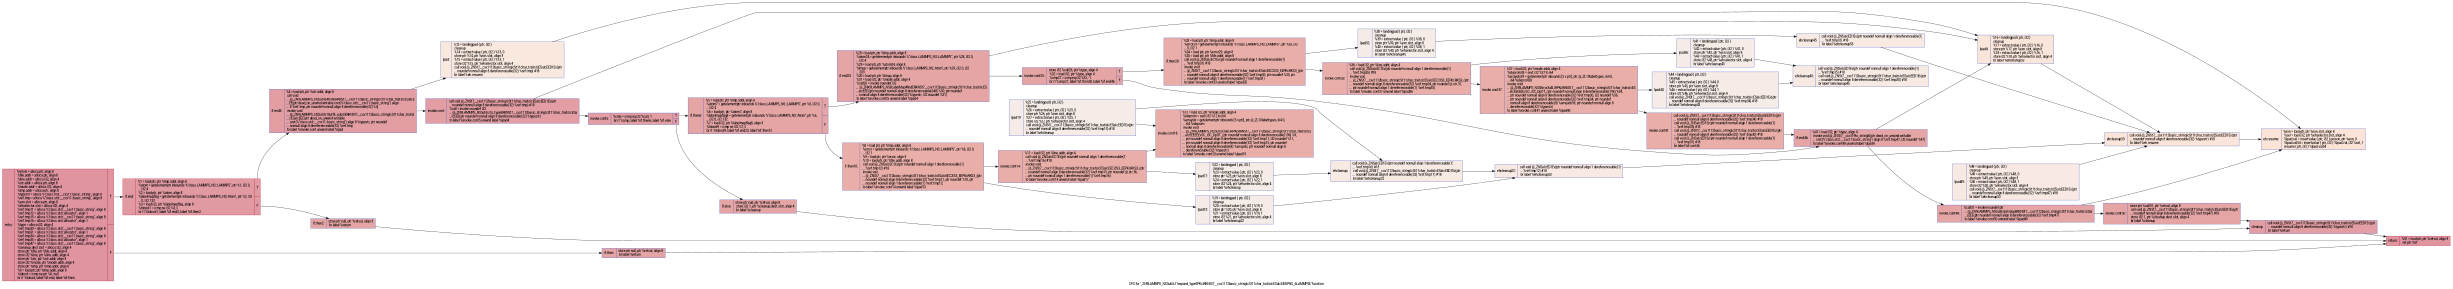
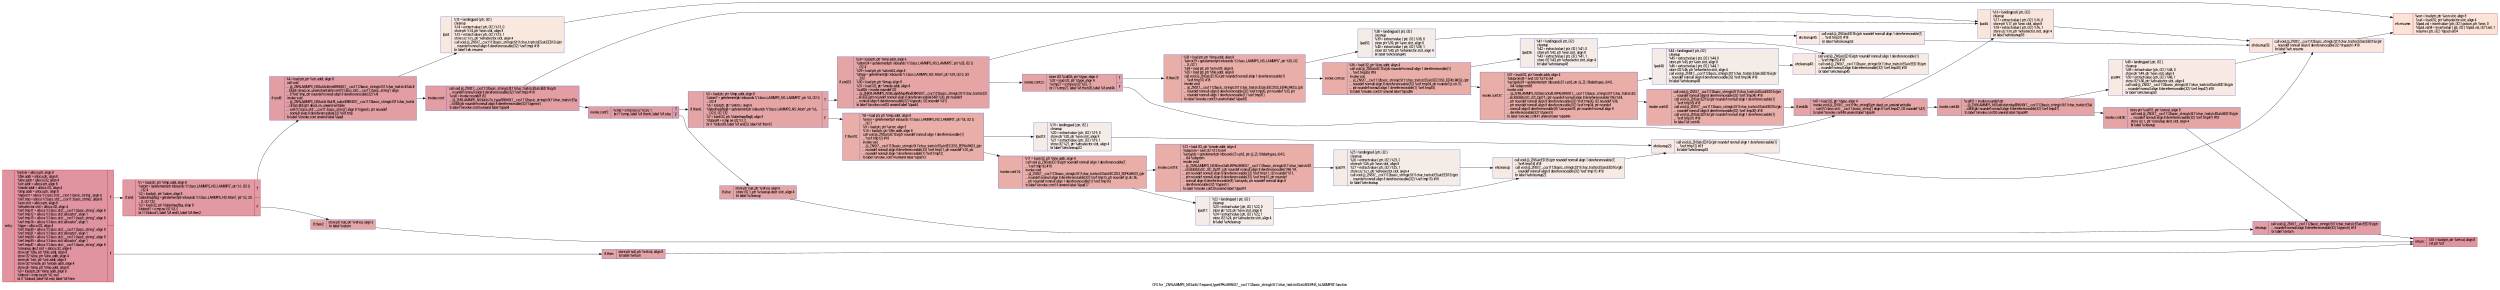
edge "lpad19:" -> "invoke.cont18:": reversed
node "eh.resume:": color #3d50c3ff -> #b70d28ff
edge "invoke.cont48:" -> "eh.resume:": now "invoke.cont48:" -> "lpad49:"
